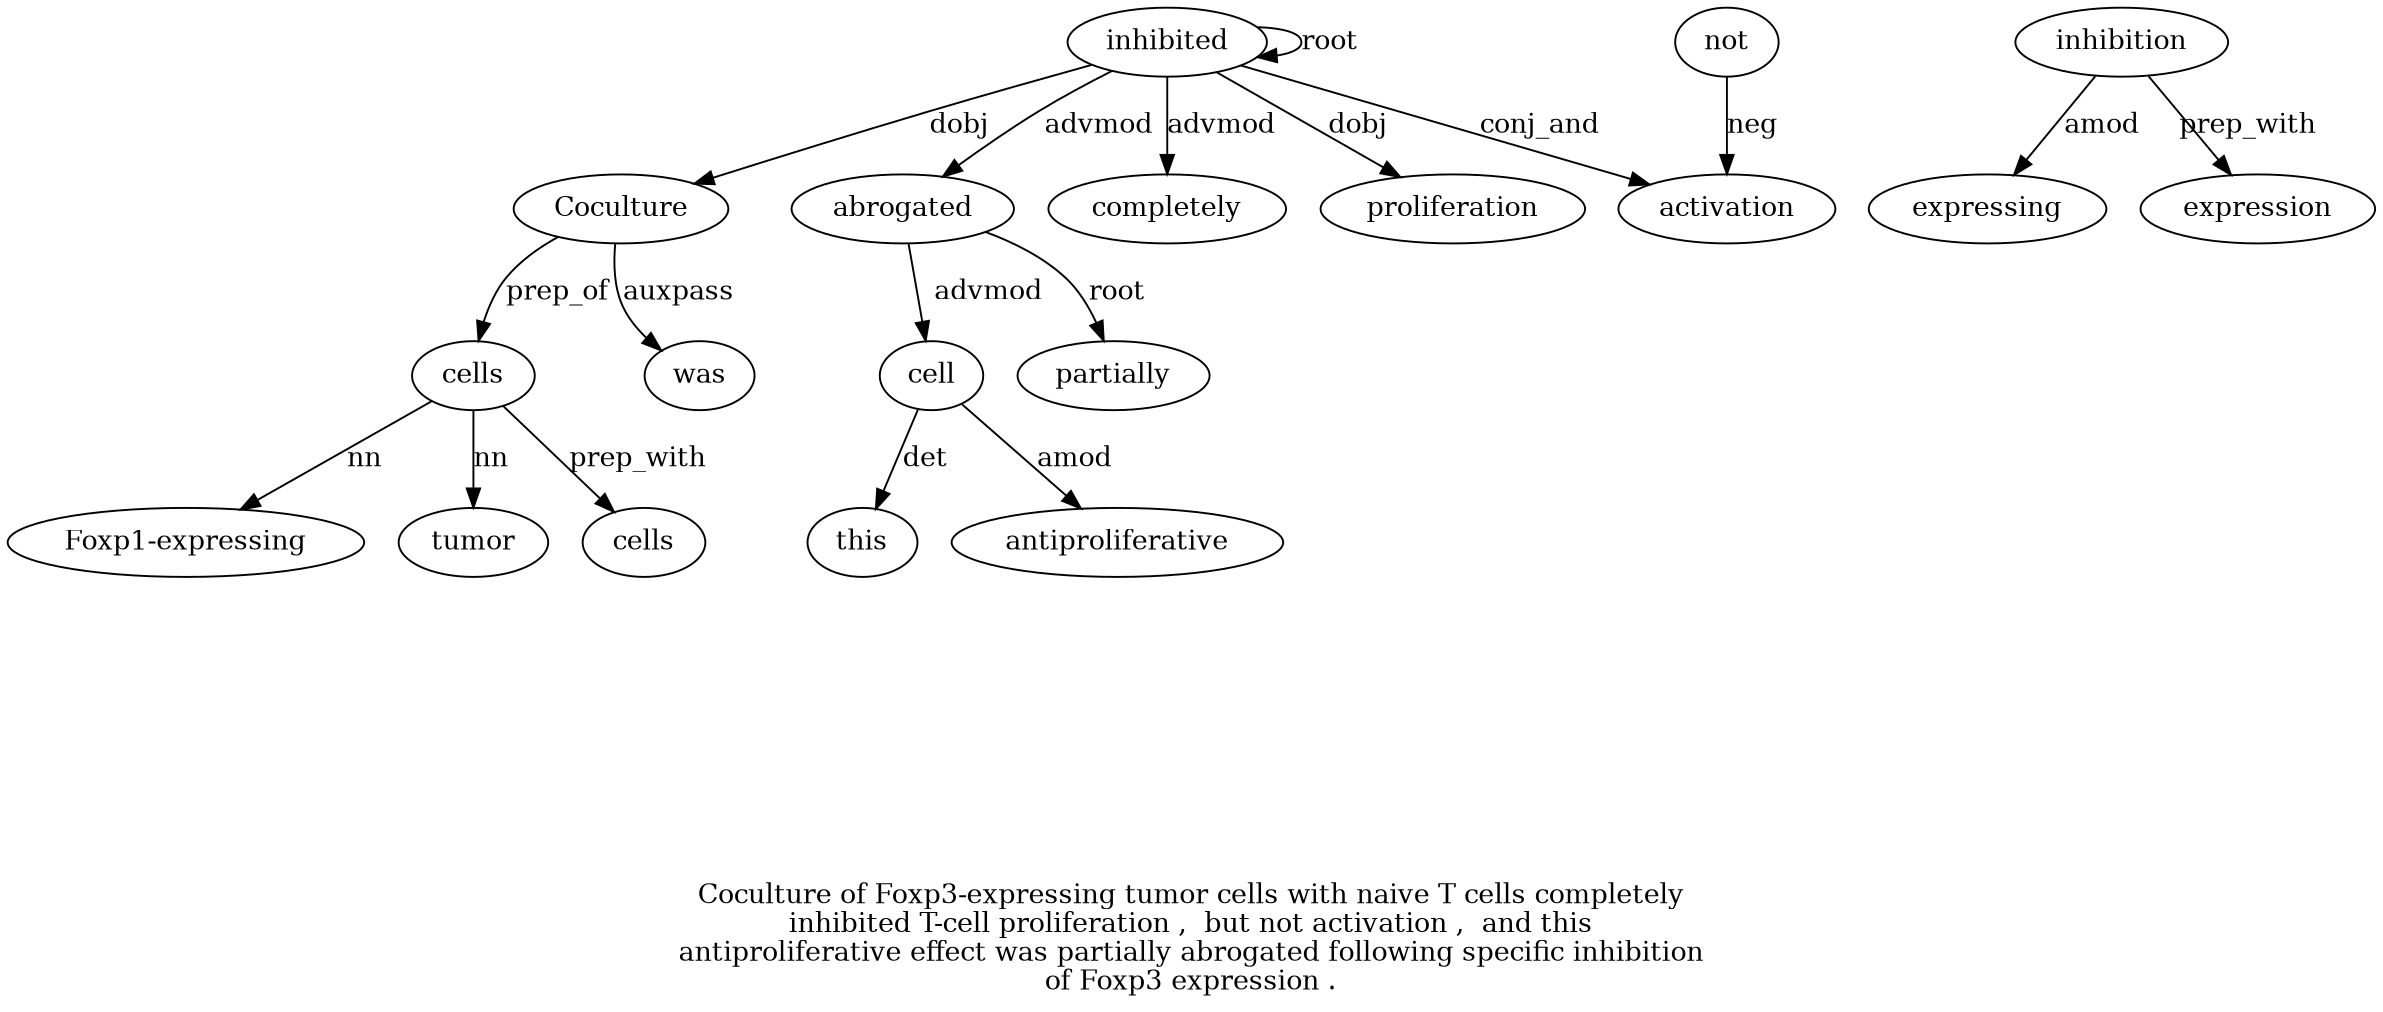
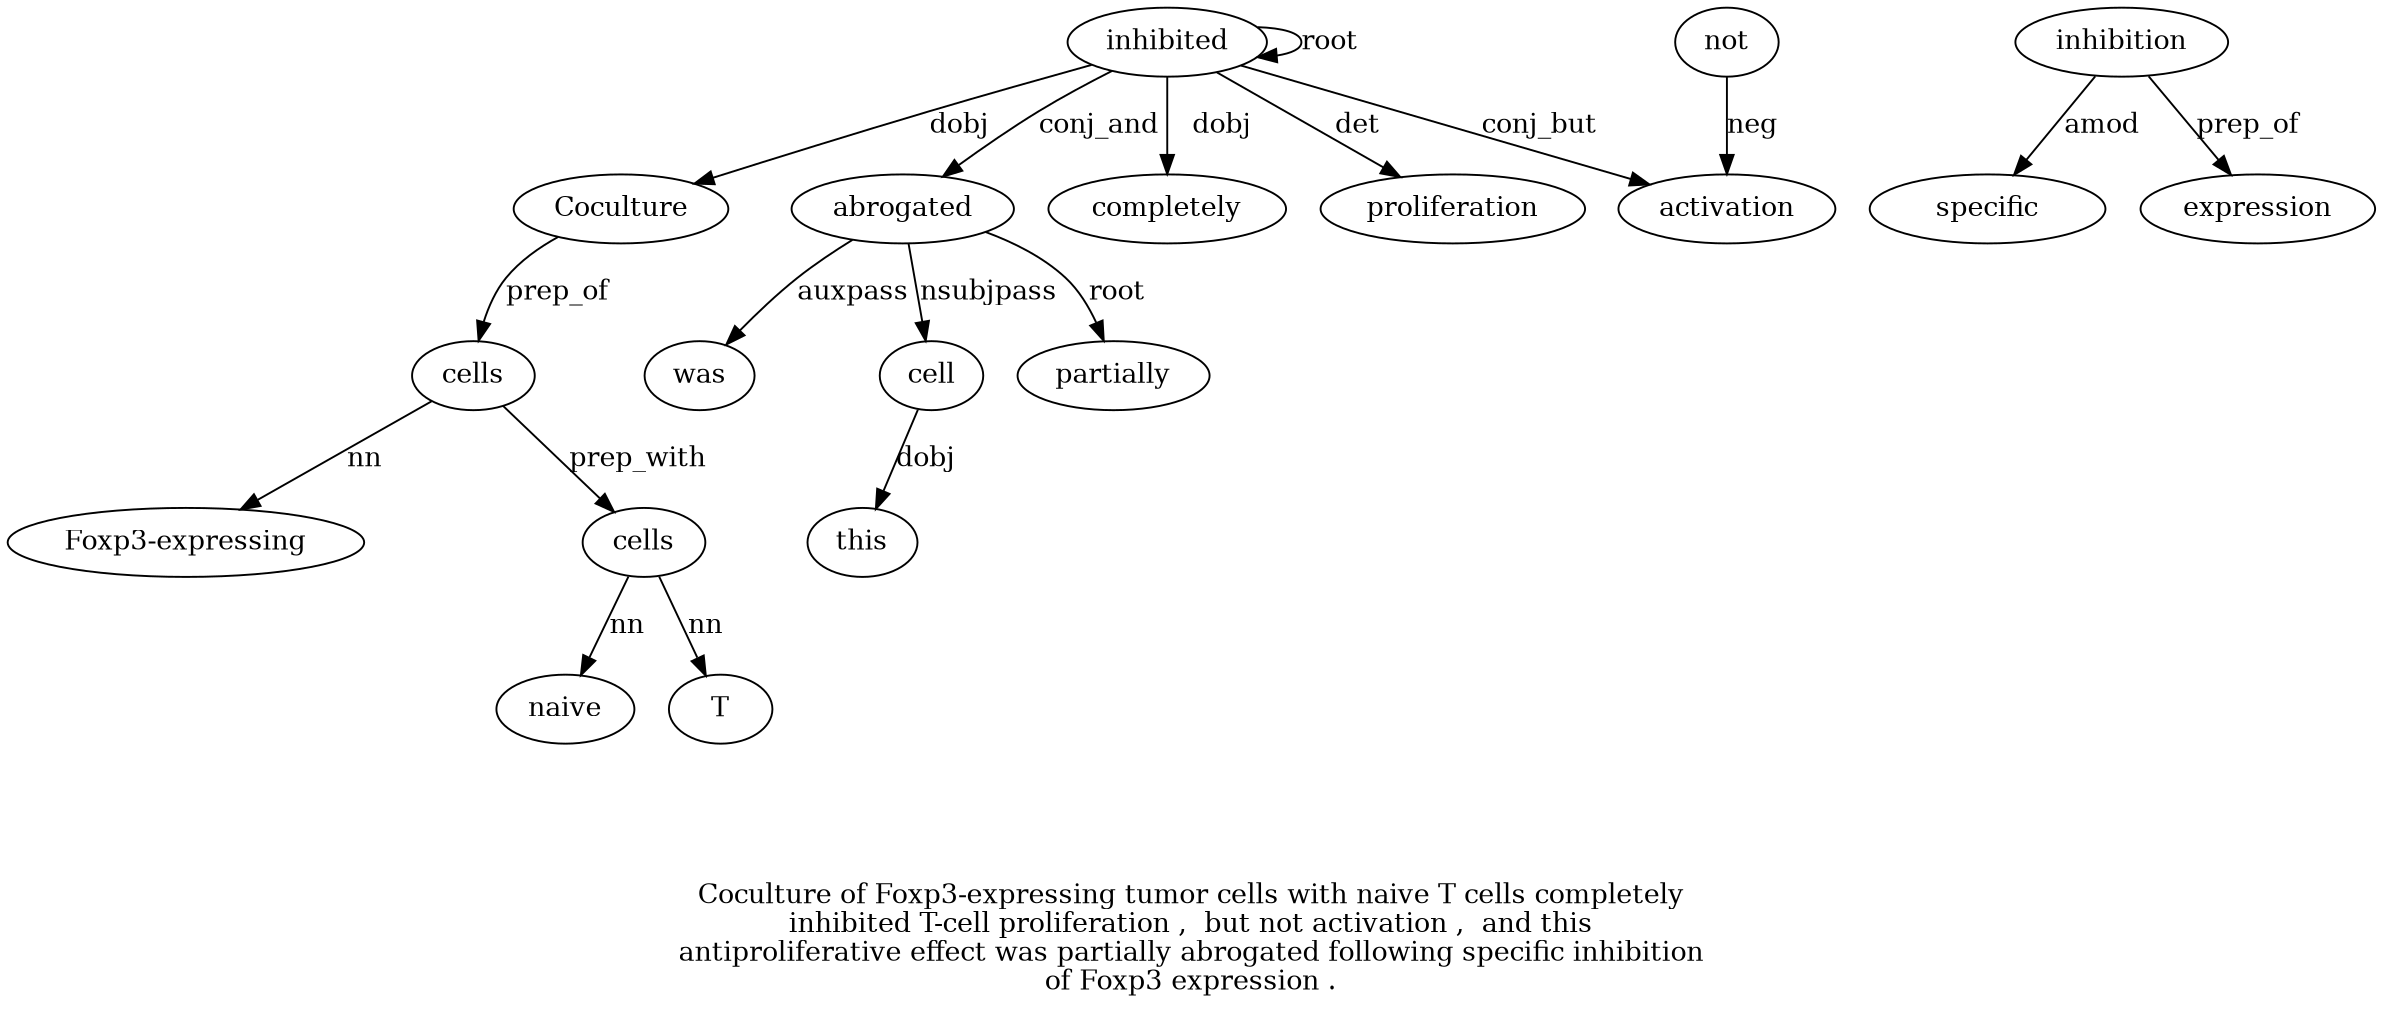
edge "inhibited" -> "abrogated": label "advmod" -> "conj_and"
edge "inhibited" -> "completely": label "advmod" -> "dobj"
edge "inhibited" -> "proliferation": label "dobj" -> "det"
edge "inhibited" -> "activation": label "conj_and" -> "conj_but"
edge "inhibition" -> "expression": label "prep_with" -> "prep_of"
node "expressing": label "expressing" -> "specific"
edge "abrogated" -> "cell": label "advmod" -> "nsubjpass"
edge "Coculture" -> "was": now "abrogated" -> "was"
edge "cell" -> "this": label "det" -> "dobj"
node "Foxp1-expressing": label "Foxp1-expressing" -> "Foxp3-expressing"
node "tumor": removed
node "antiproliferative": removed
node "naive": added
node "T": added
